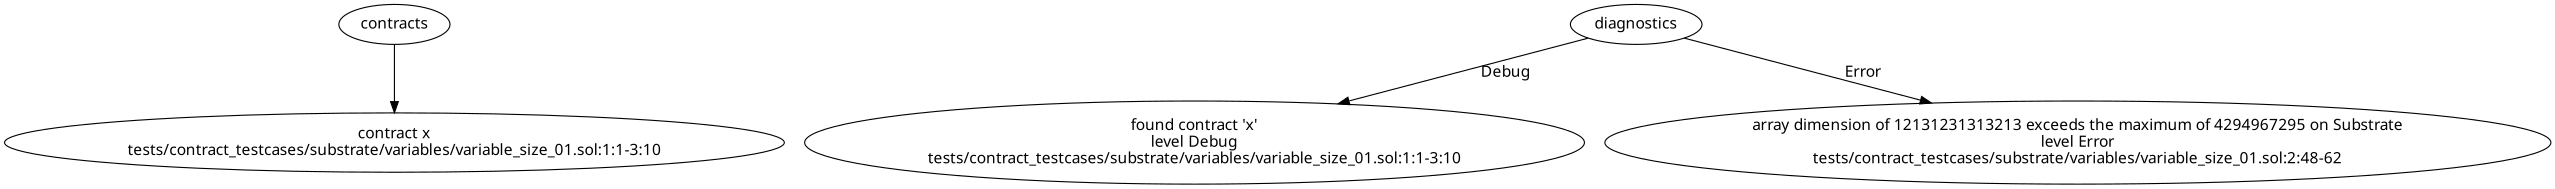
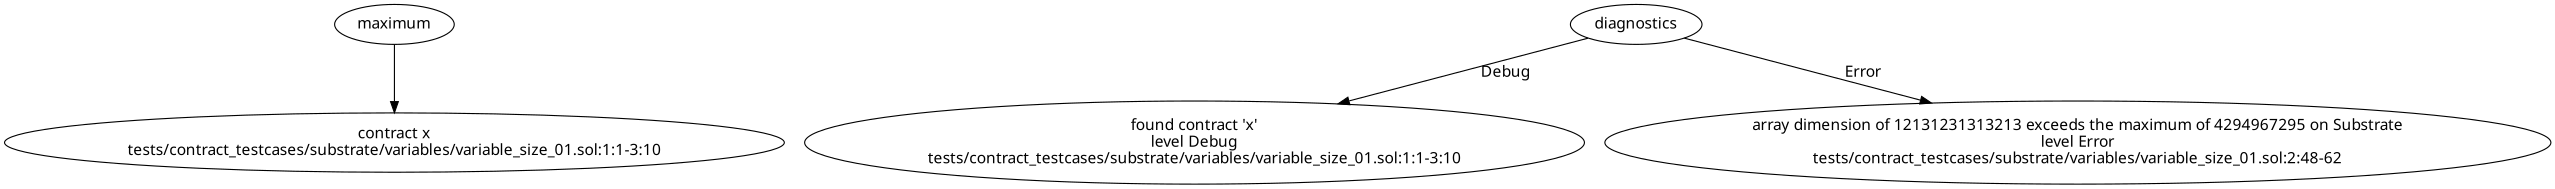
node "contracts": label "contracts" -> "maximum"
